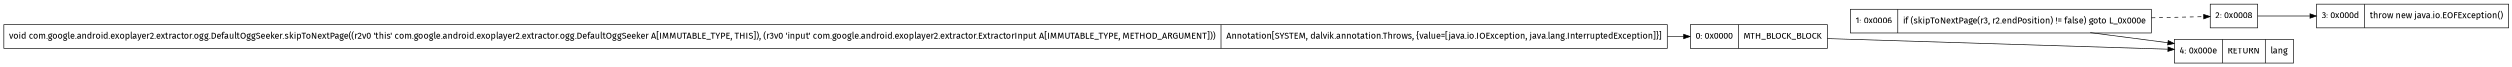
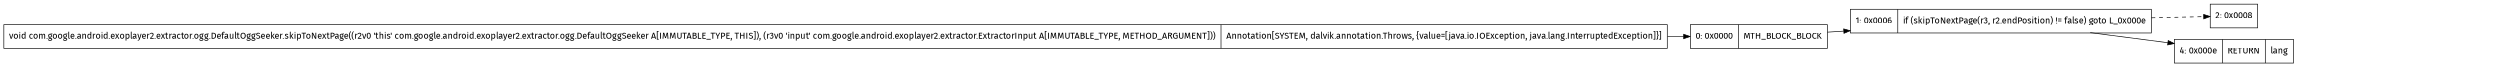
node "3: 0x000d": removed
edge "0: 0x0000" -> "4: 0x000e": now "0: 0x0000" -> "1: 0x0006"
